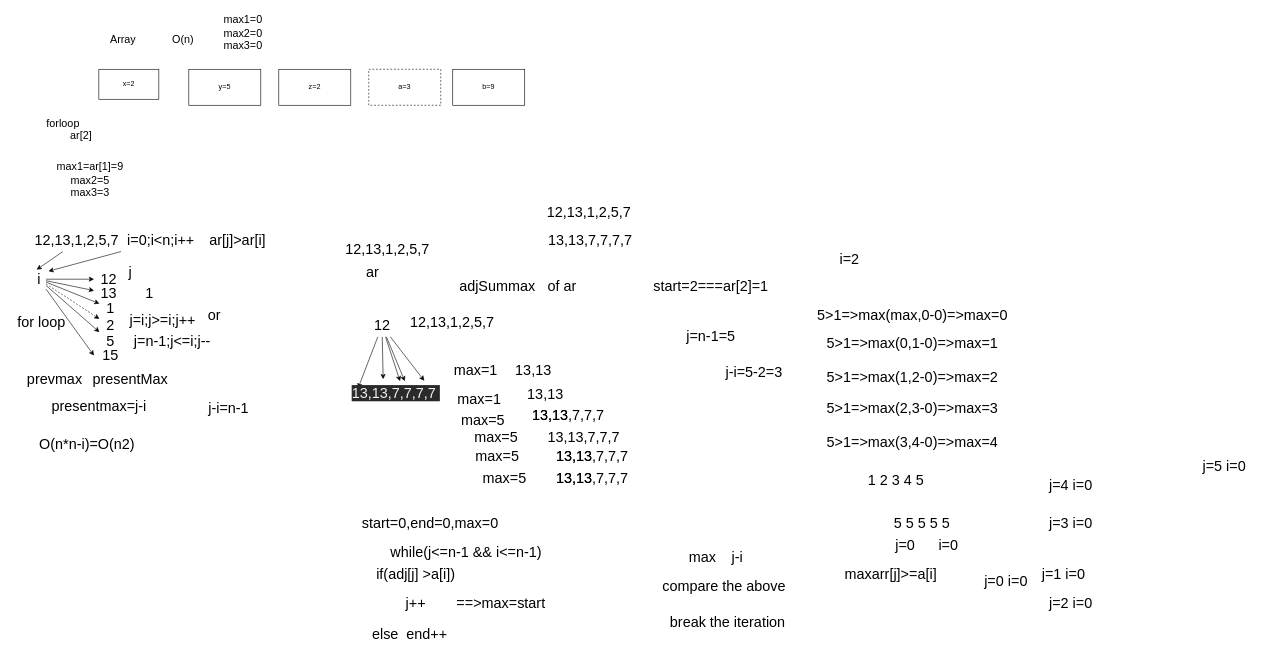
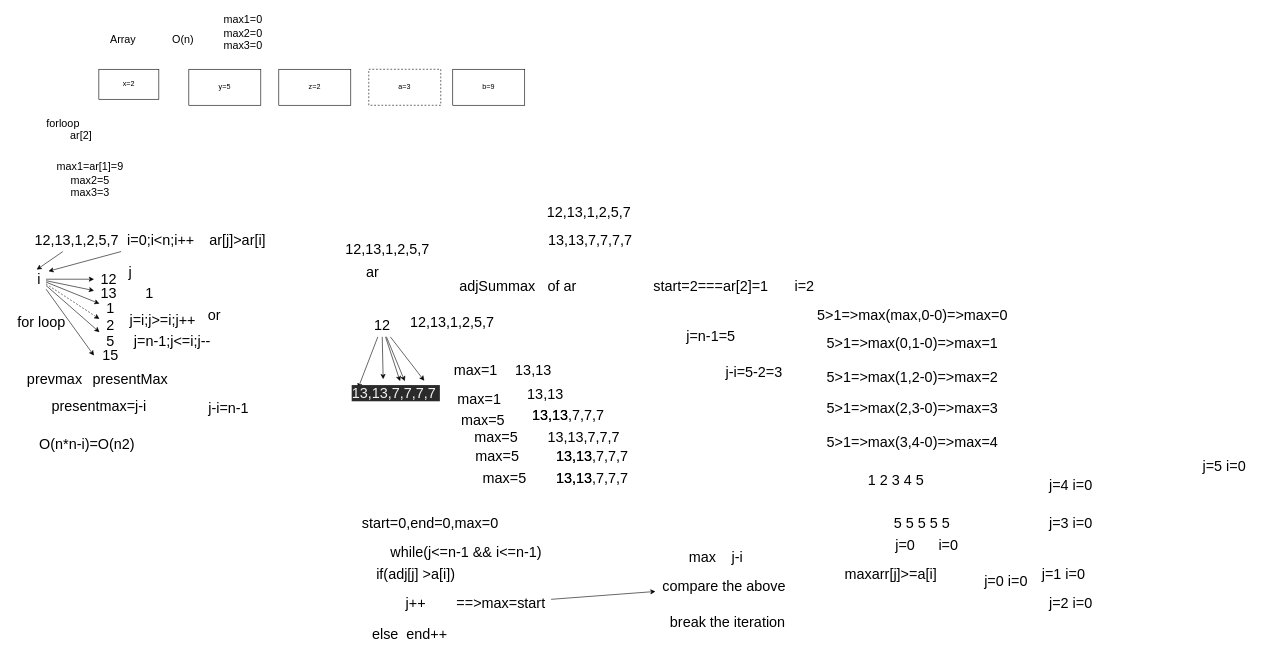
node "i=2": moved (849, 260) -> (804, 287)
edge "==>max=start" -> "compare the above": added
